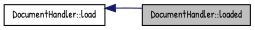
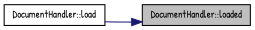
edge "DocumentHandler::loaded" -> "DocumentHandler::load": reversed
